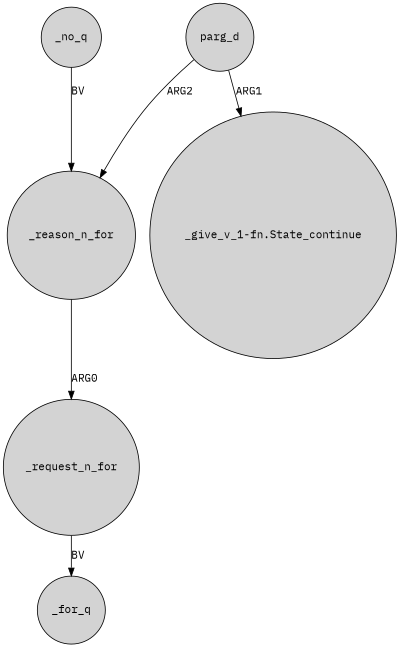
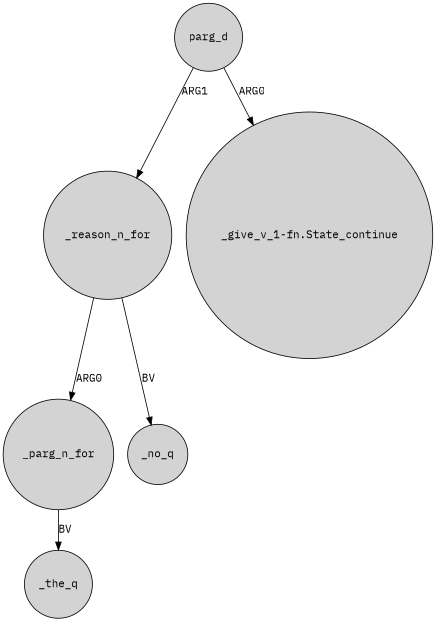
edge "parg_d" -> "_reason_n_for": label "ARG2" -> "ARG1"
edge "parg_d" -> "_give_v_1-fn.State_continue": label "ARG1" -> "ARG0"
edge "_no_q" -> "_reason_n_for": reversed
node "_request_n_for": label "_request_n_for" -> "_parg_n_for"
node "_for_q": label "_for_q" -> "_the_q"
